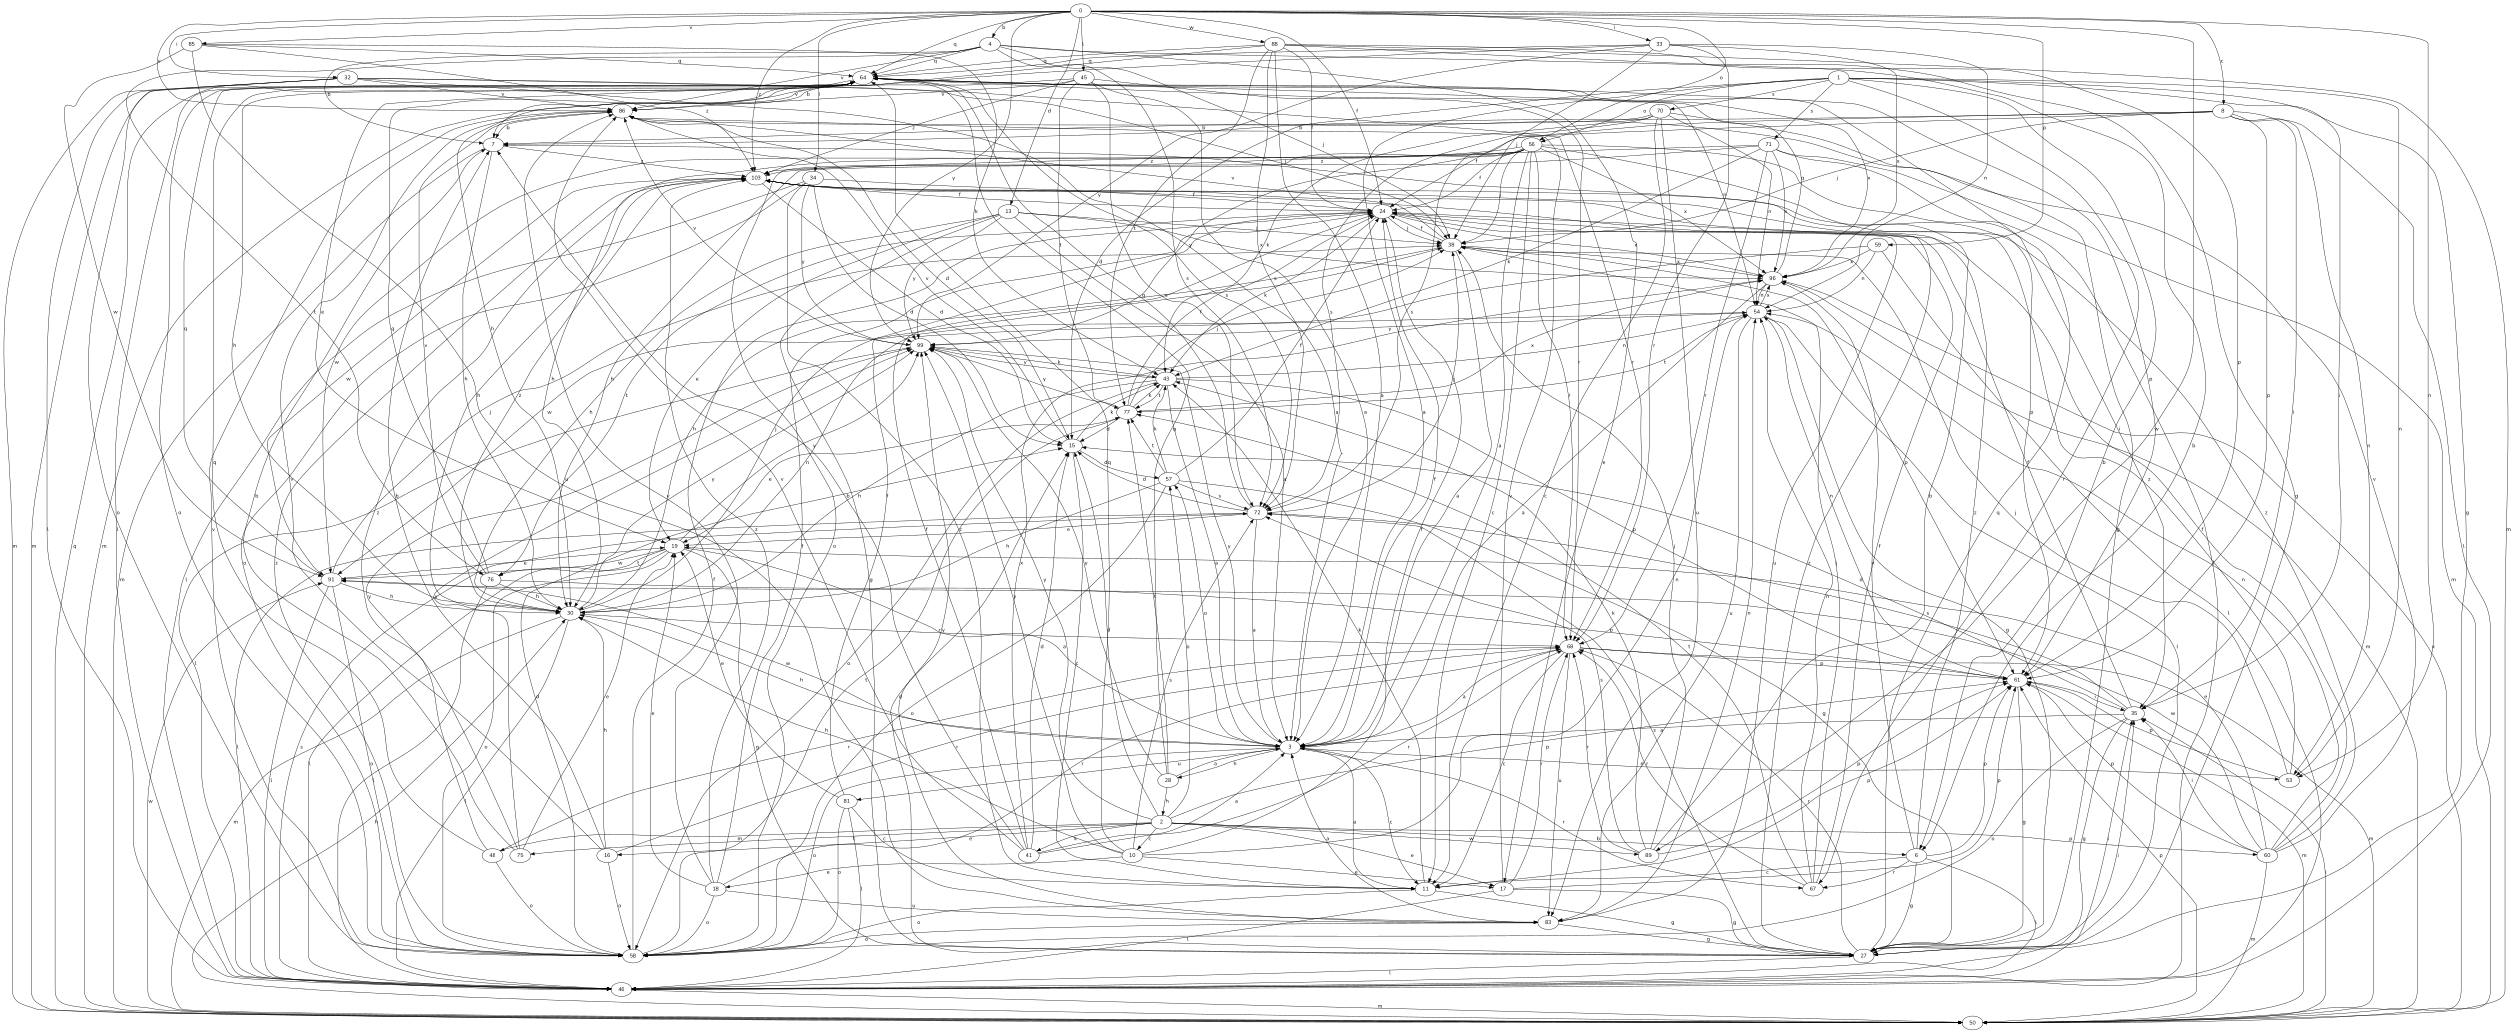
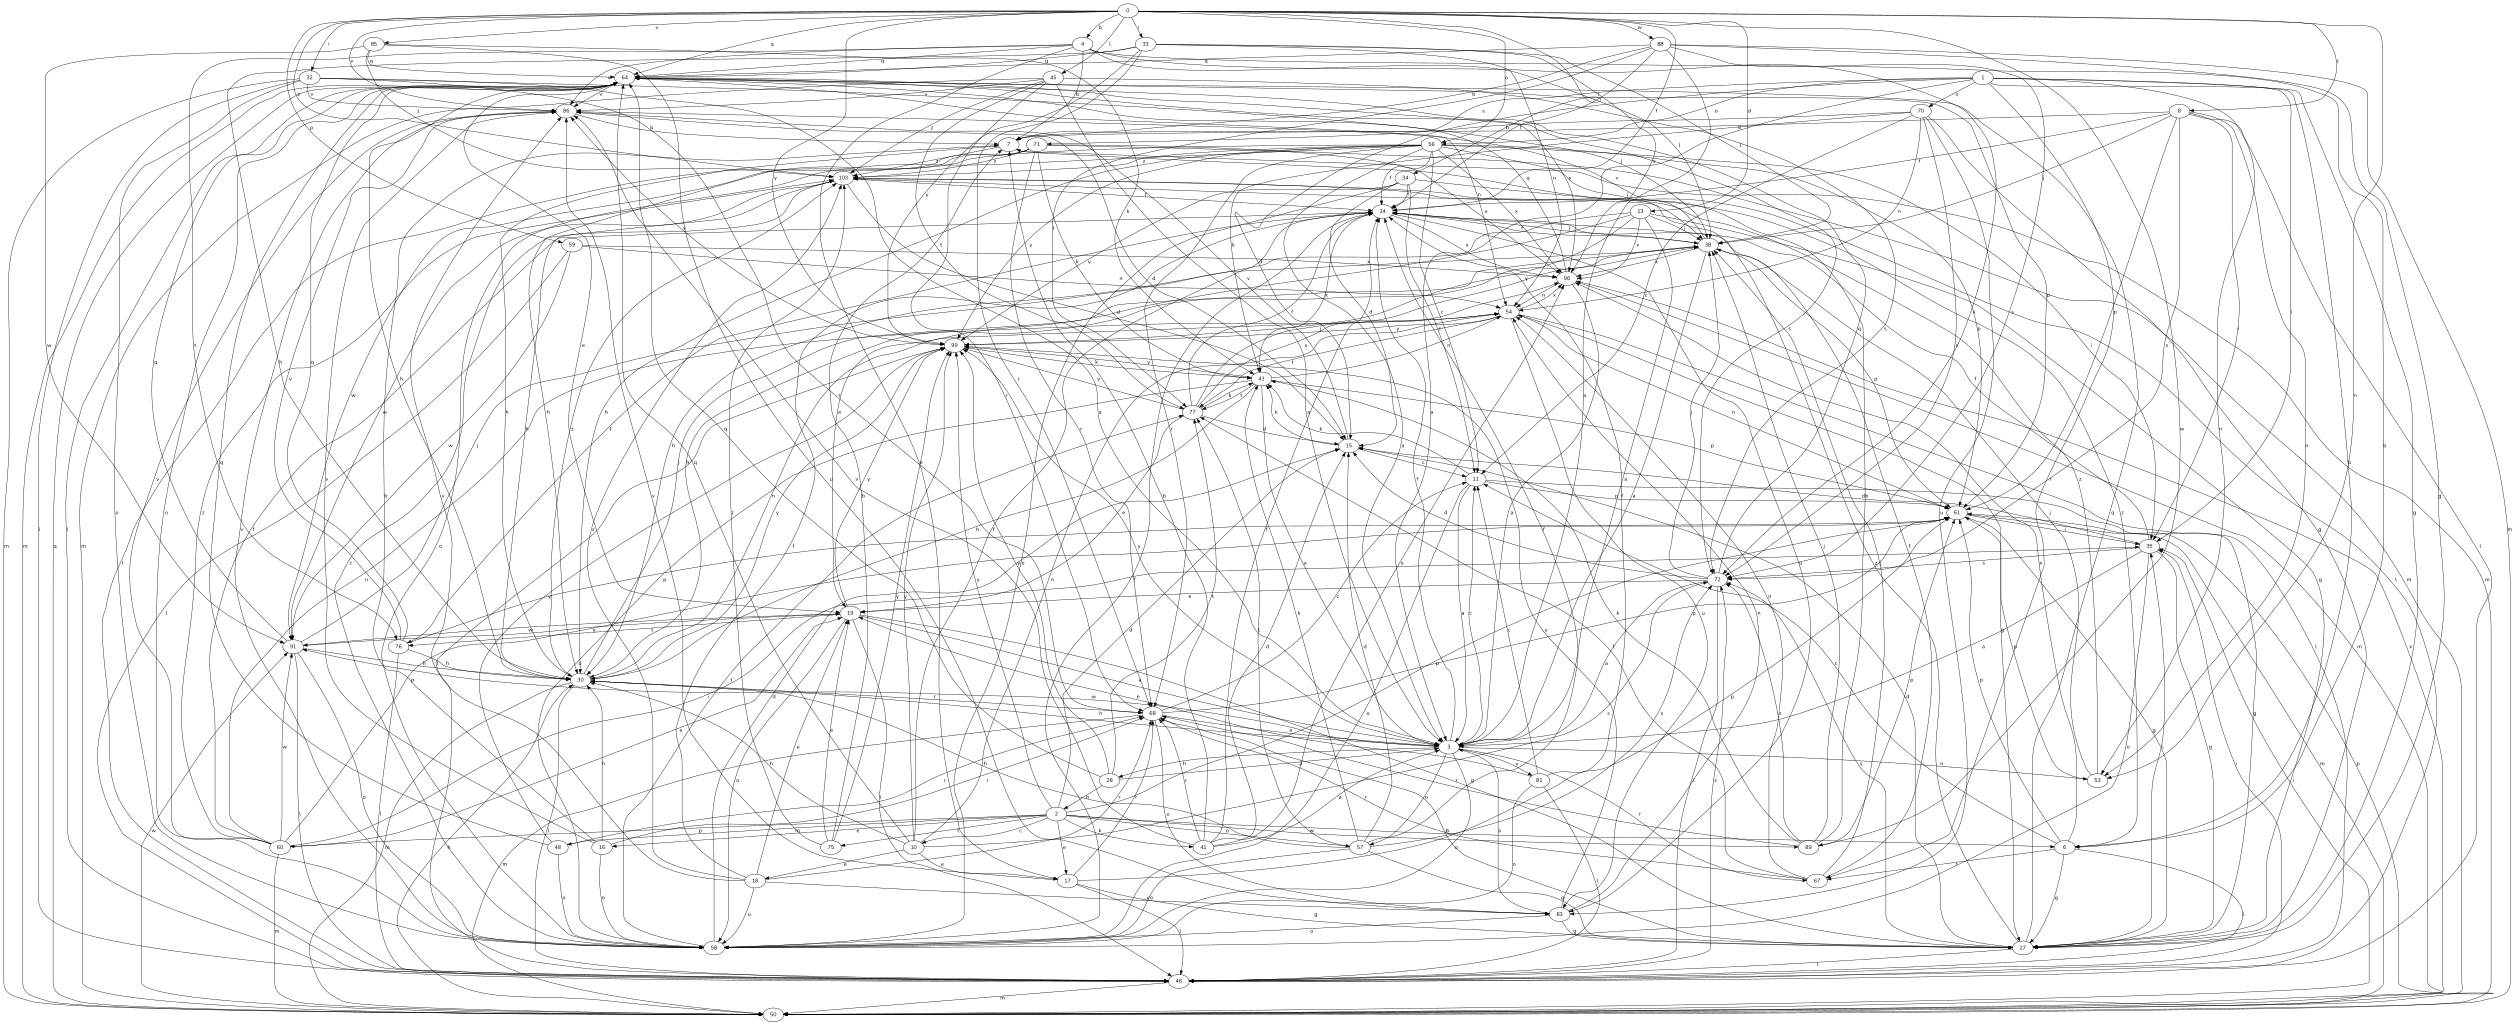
edge "88" -> "61": removed, label "p"
edge "15" -> "57": reversed
